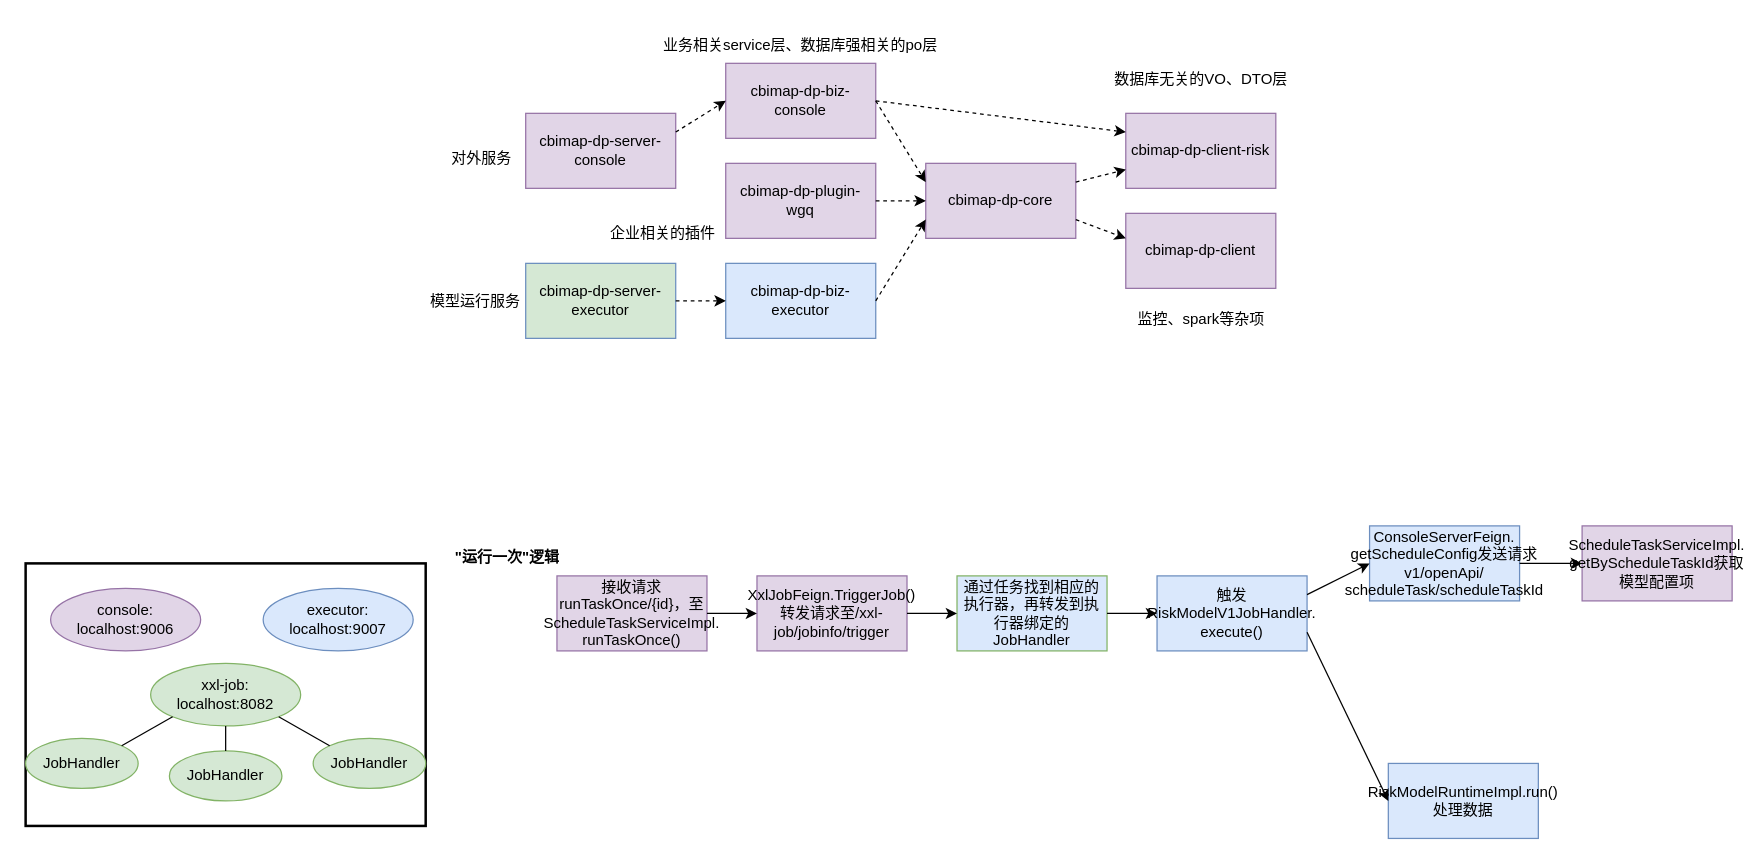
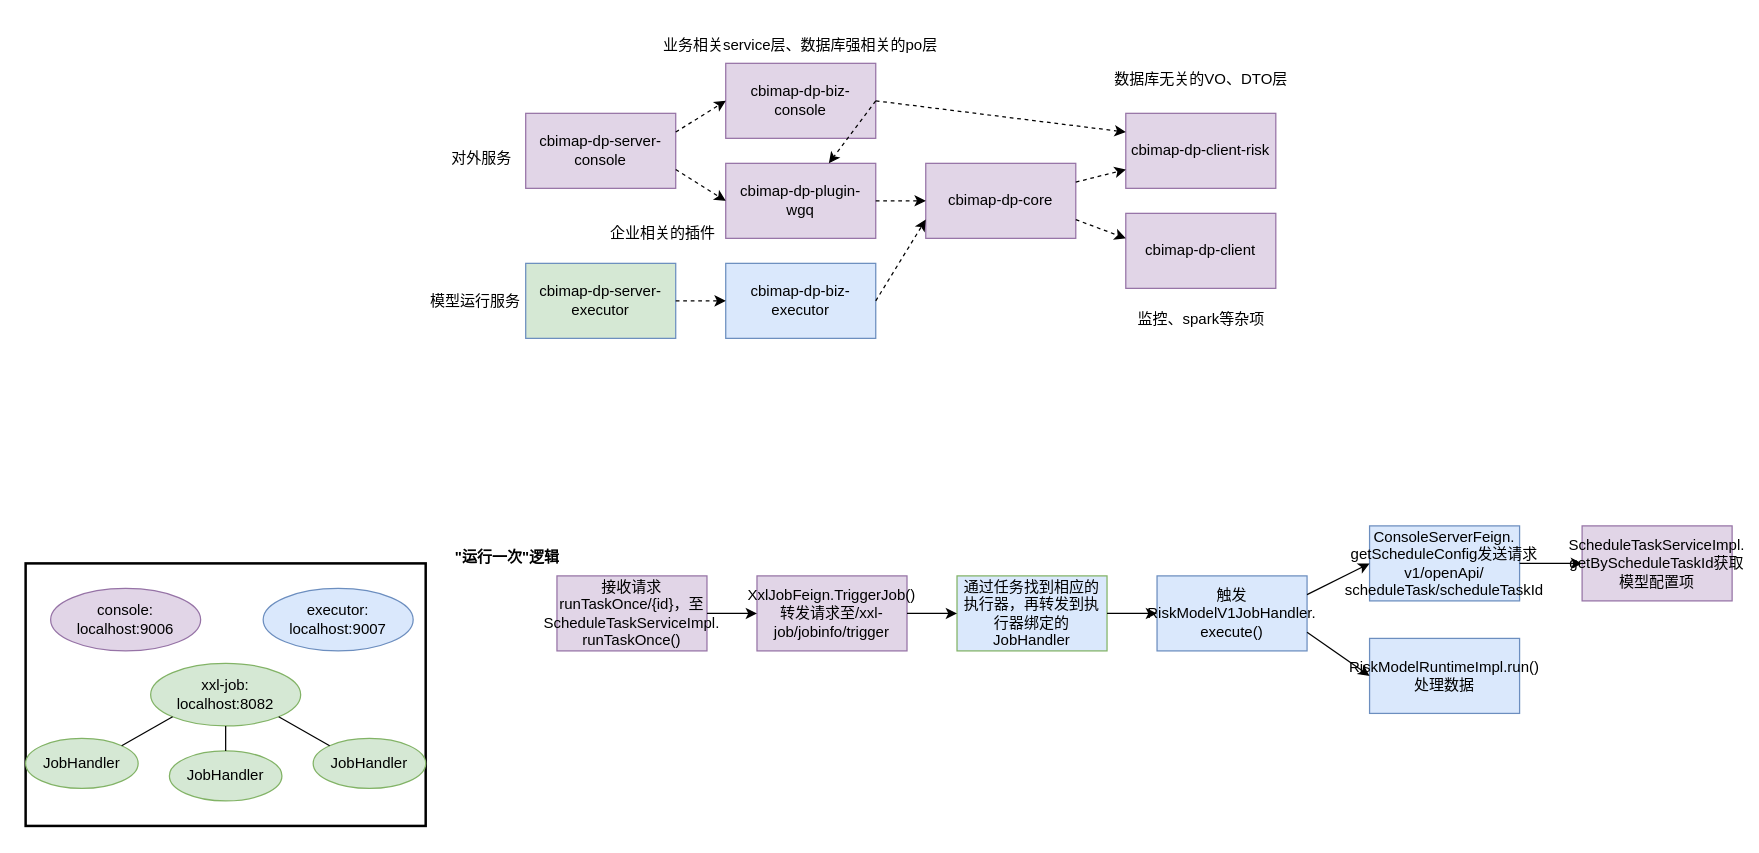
edge "cbimap-dp-biz-console" -> "cbimap-dp-core": now "cbimap-dp-biz-console" -> "cbimap-dp-plugin-wgq"
edge "cbimap-dp-server-console" -> "cbimap-dp-plugin-wgq": added
node "RiskModelRuntimeImpl.run()处理数据": moved (1463, 801) -> (1444, 676)
